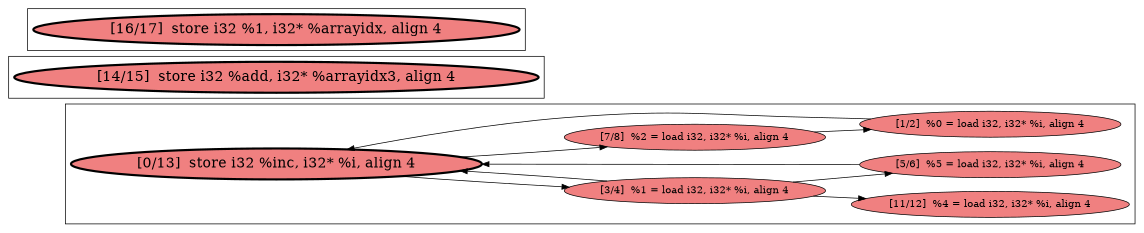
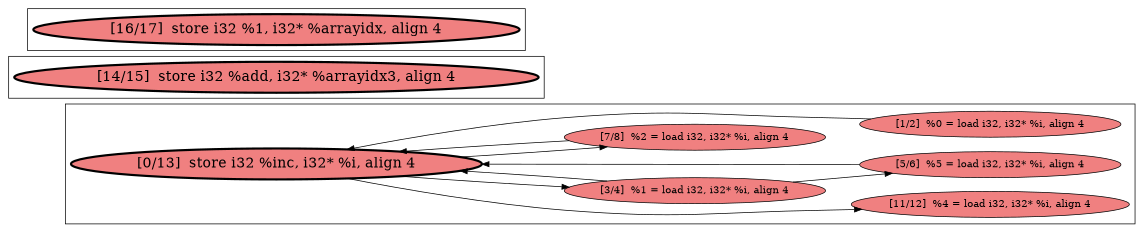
edge "[7/8]  %2 = load i32, i32* %i, align 4" -> "[1/2]  %0 = load i32, i32* %i, align 4": now "[7/8]  %2 = load i32, i32* %i, align 4" -> "[0/13]  store i32 %inc, i32* %i, align 4"
edge "[3/4]  %1 = load i32, i32* %i, align 4" -> "[11/12]  %4 = load i32, i32* %i, align 4": now "[0/13]  store i32 %inc, i32* %i, align 4" -> "[11/12]  %4 = load i32, i32* %i, align 4"
